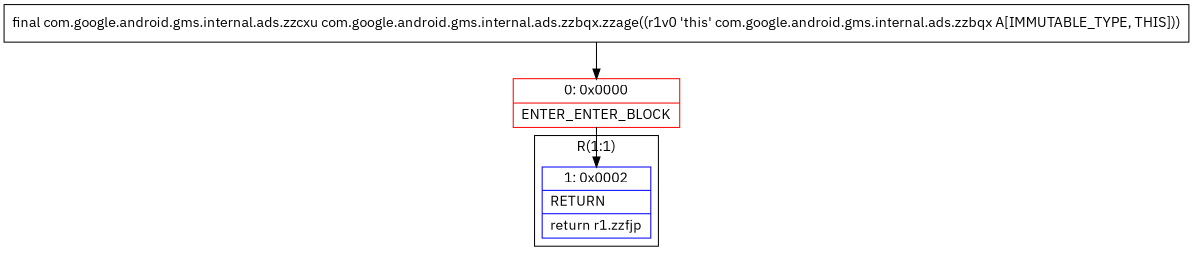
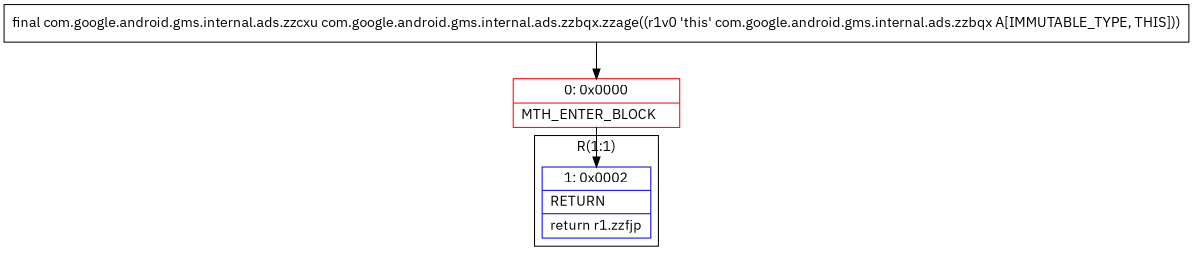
node "0: 0x0000": text "ENTER_ENTER_BLOCK" -> "MTH_ENTER_BLOCK"
